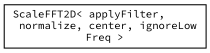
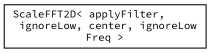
node "ScaleFFT2D< applyFilter, normalize, center, ignoreLow Freq >": label "ScaleFFT2D< applyFilter, normalize, center, ignoreLow Freq >" -> "ScaleFFT2D< applyFilter, ignoreLow, center, ignoreLow Freq >"
